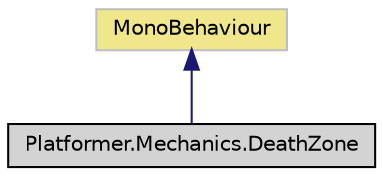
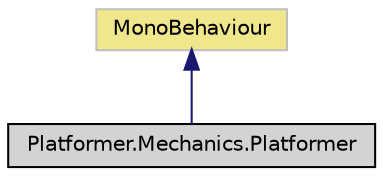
node "Platformer.Mechanics.DeathZone": label "Platformer.Mechanics.DeathZone" -> "Platformer.Mechanics.Platformer"
